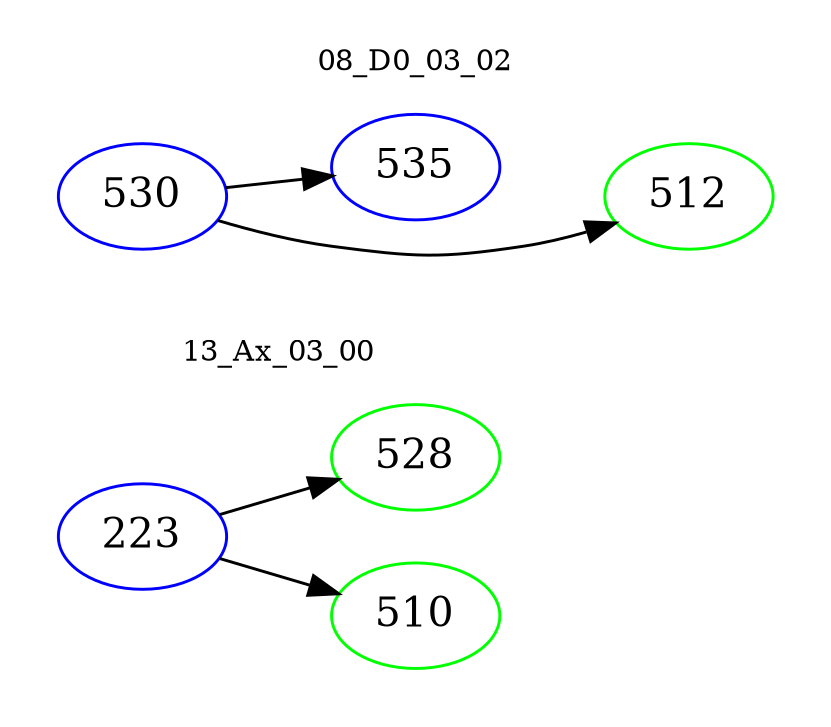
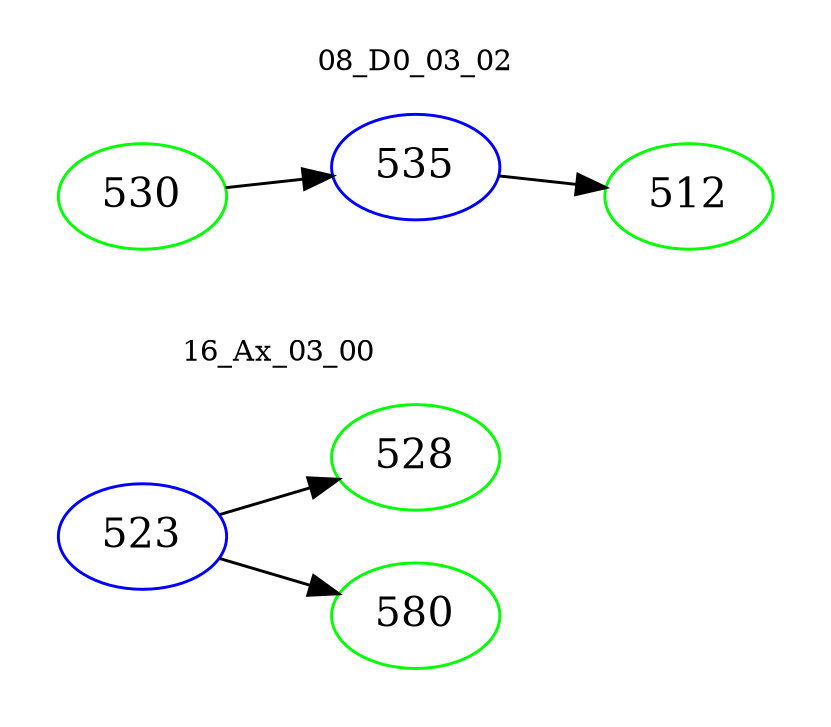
node "530": color blue -> green
edge "530" -> "512": now "535" -> "512"
cluster "13_Ax_03_00": label "13_Ax_03_00" -> "16_Ax_03_00"
node "223": label "223" -> "523"
node "510": label "510" -> "580"
